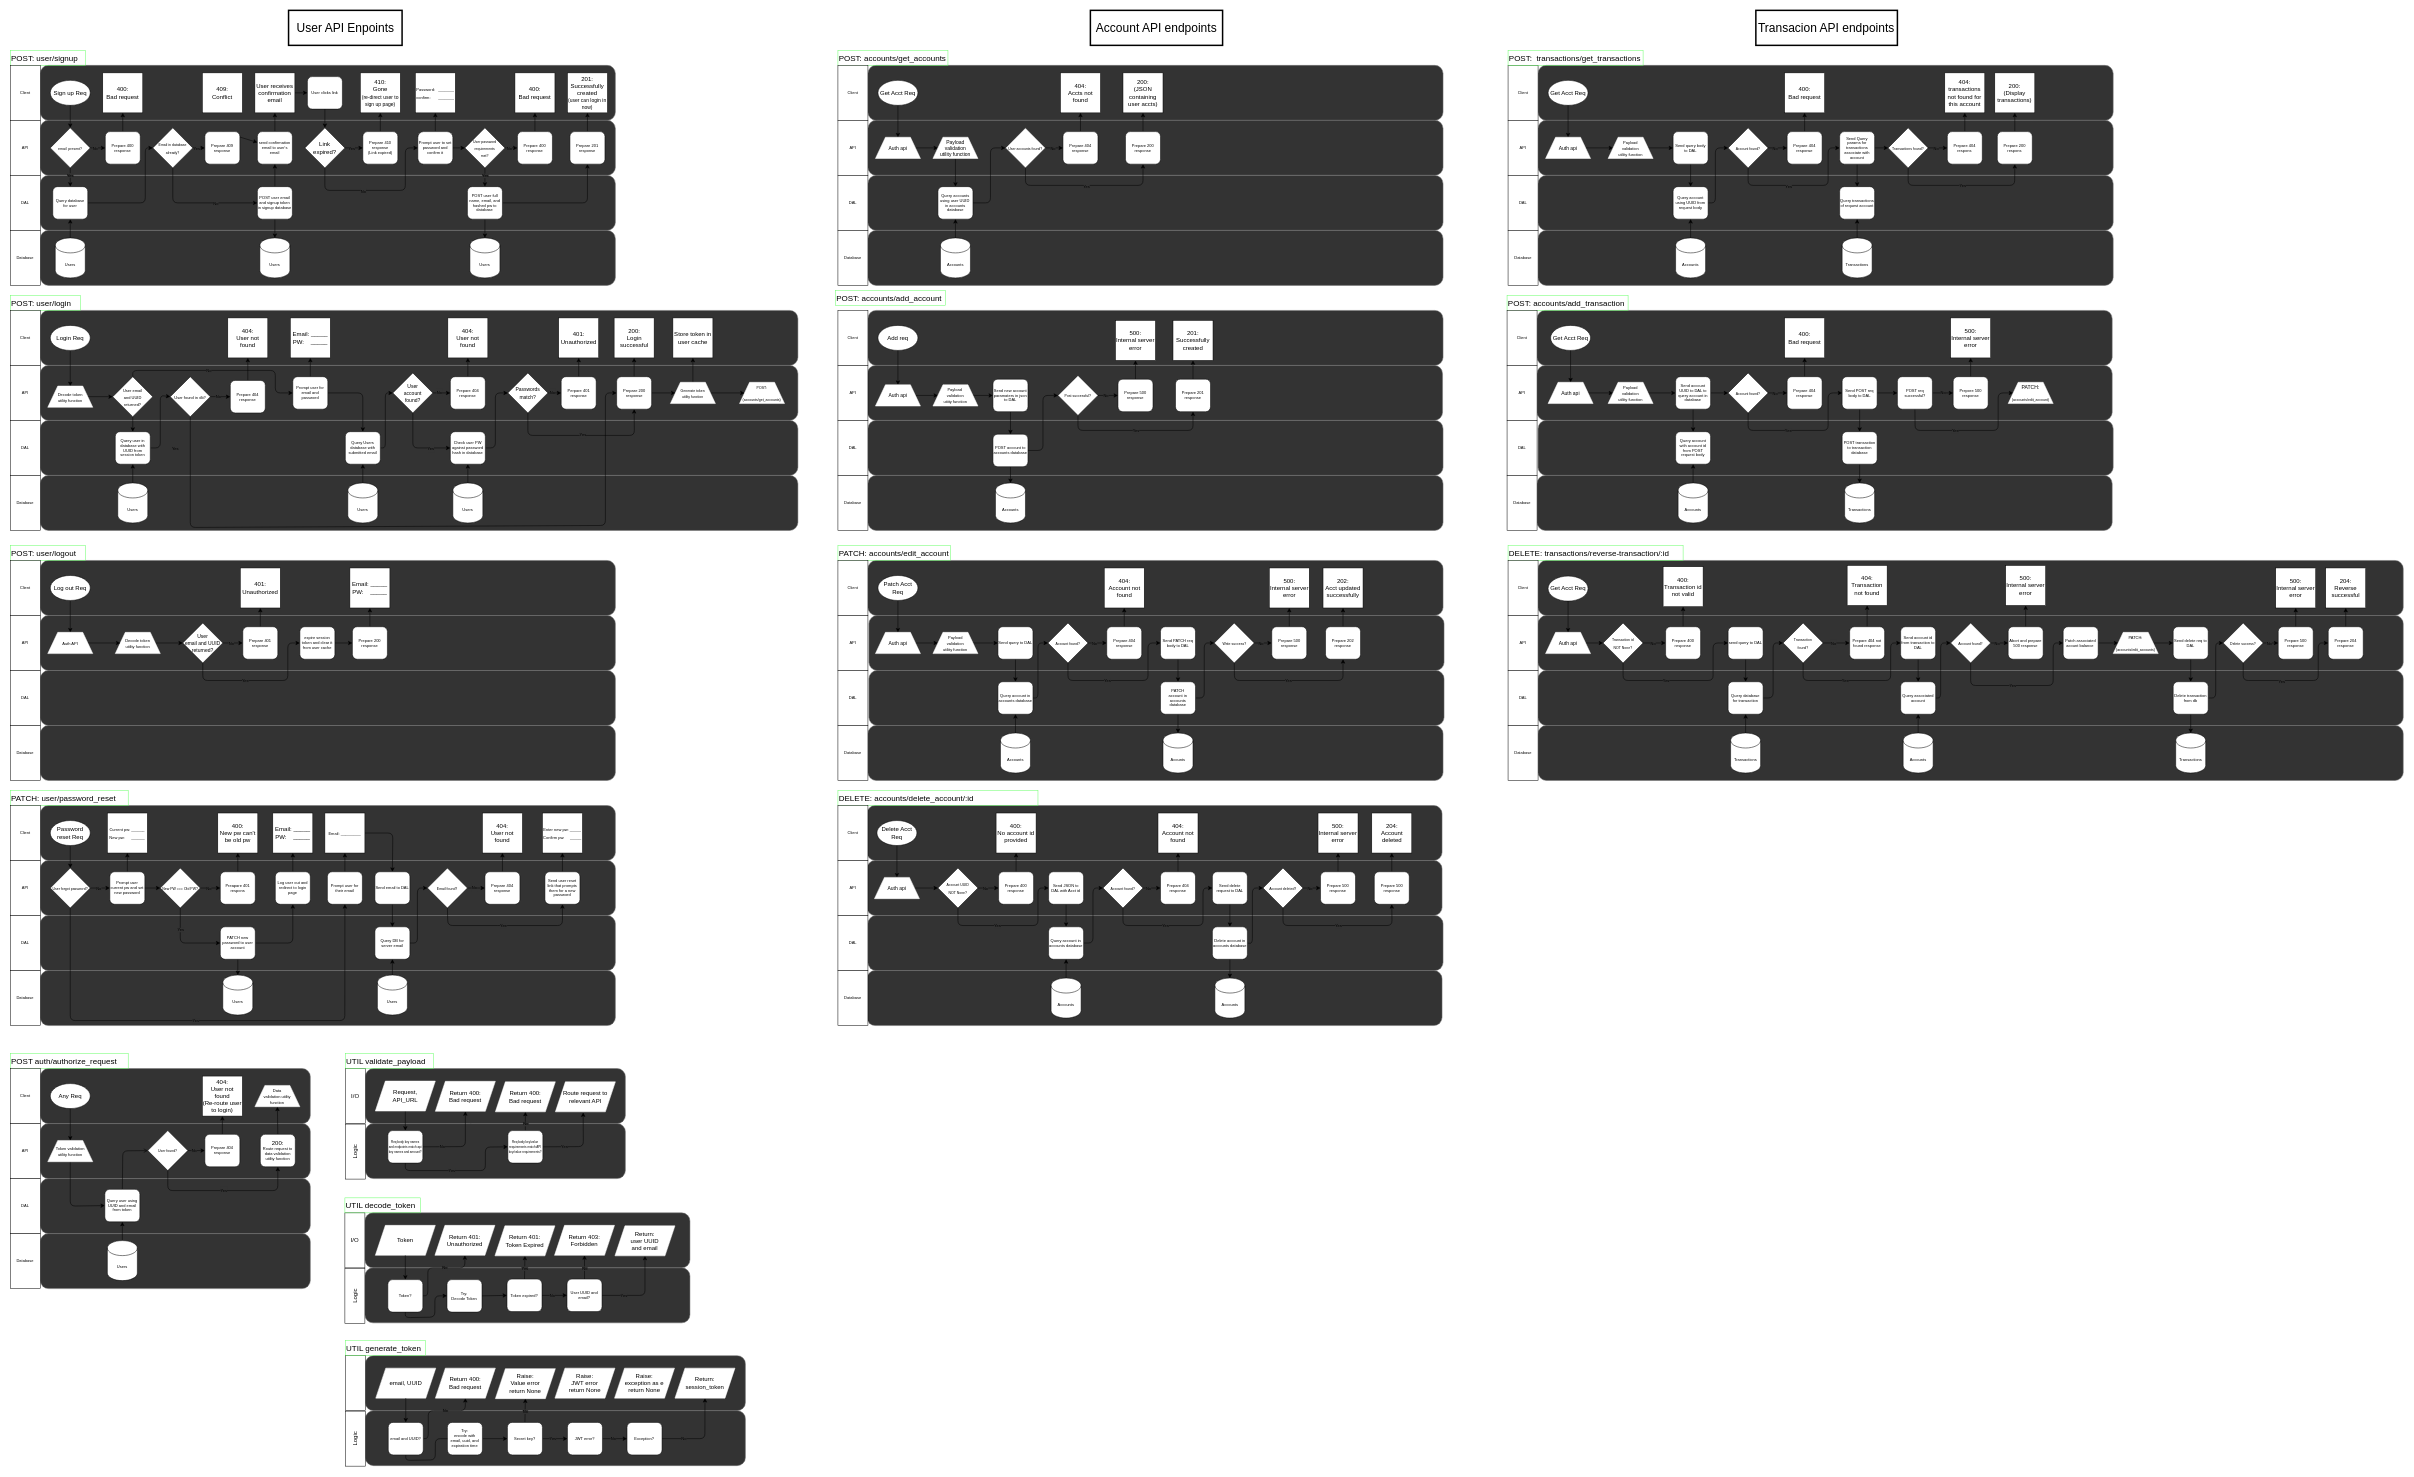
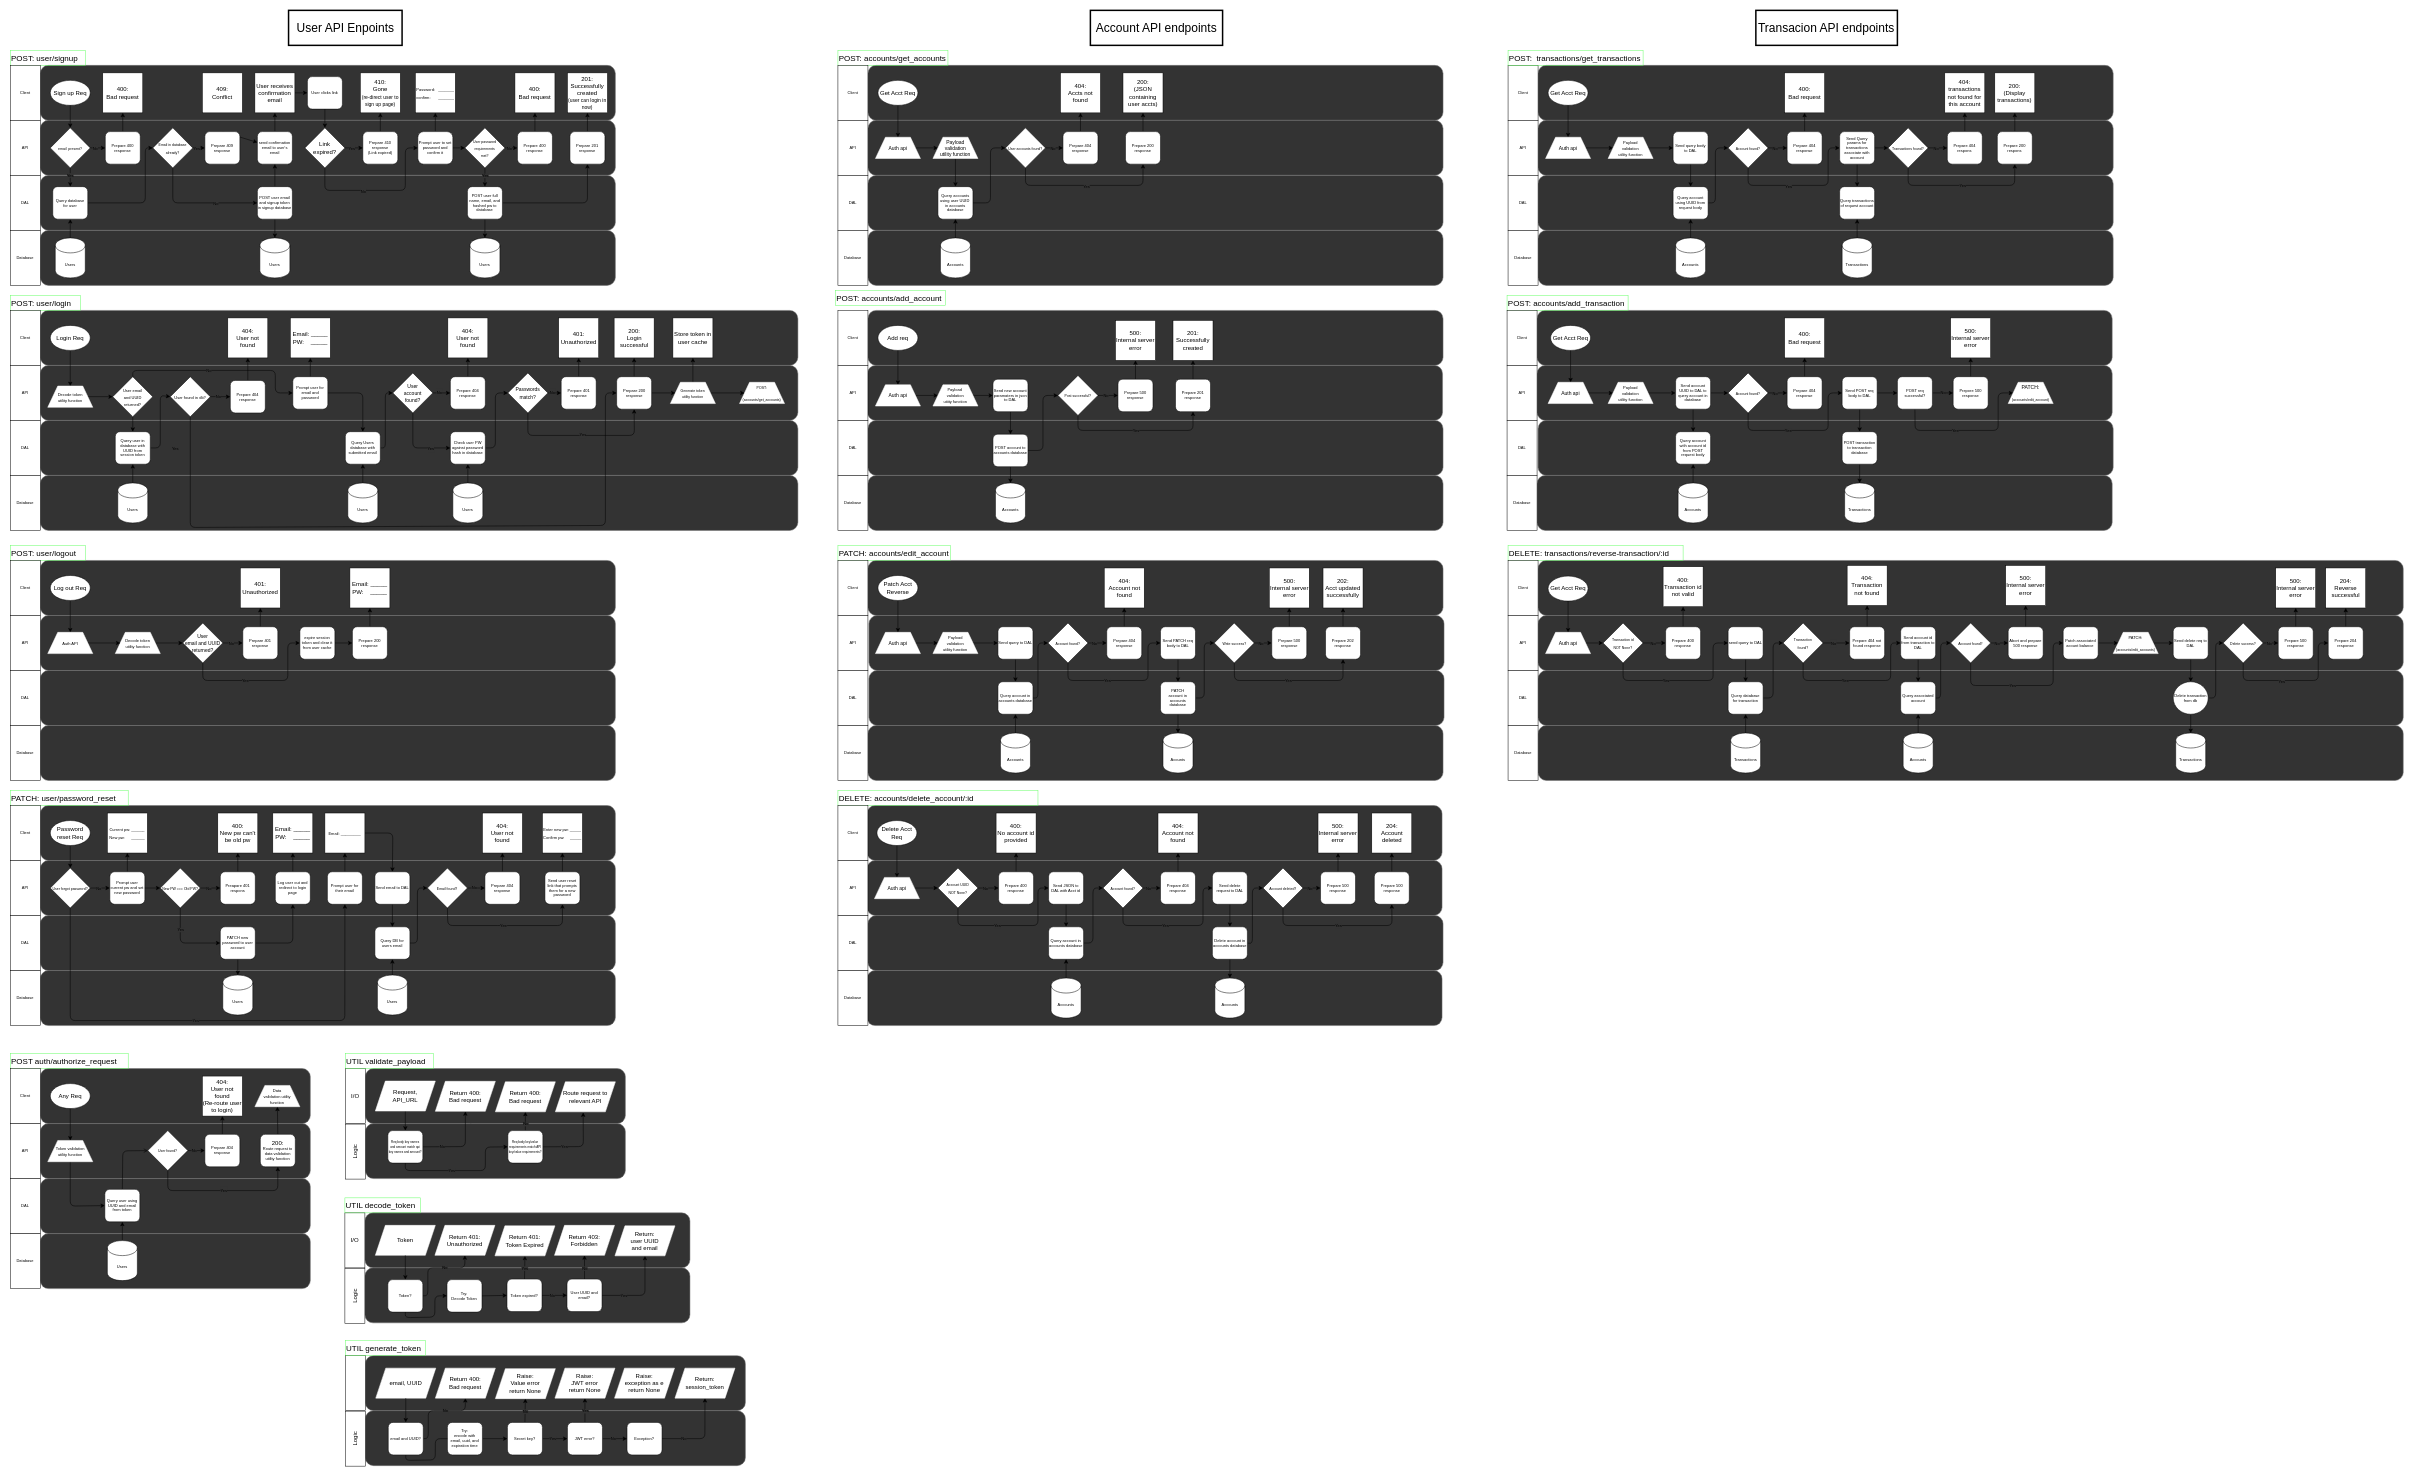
node "Patch Acct Req": label "Patch Acct Req" -> "Patch Acct Reverse"
node "Delete transaction from db": shape rounded rectangle -> ellipse
node "Query DB for server email": label "Query DB for server email" -> "Query DB for users email"
node "Req body key names and endpoints match api key names and amount?": label "Req body key names and endpoints match api key names and amount?" -> "Req body key names and amount match api key names and amount?"
edge "JWT error?" -> "Raise: JWT error return None": added, label "Yes"
